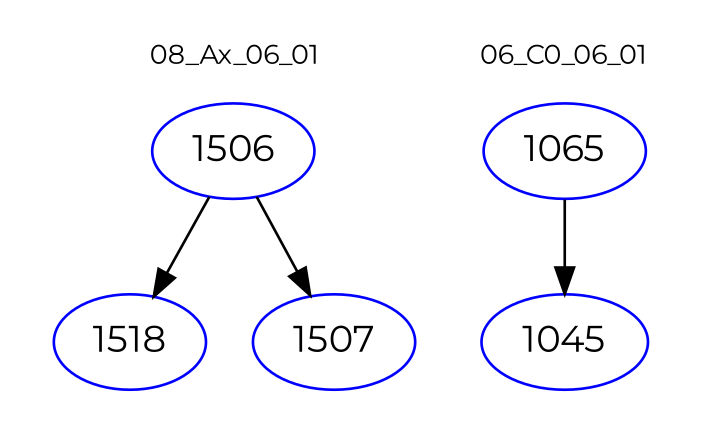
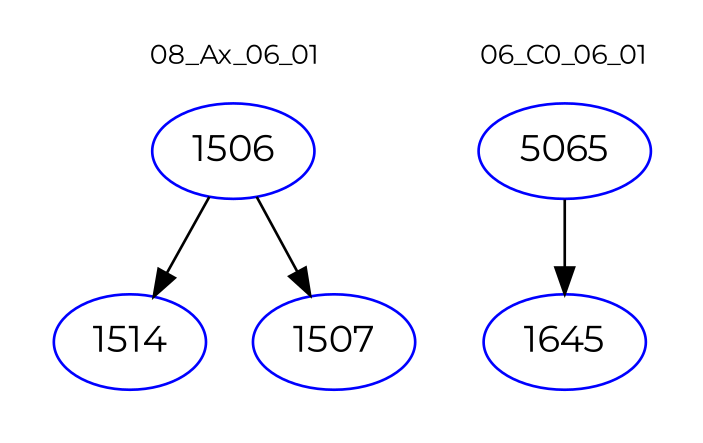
node "1065": label "1065" -> "5065"
node "1518": label "1518" -> "1514"
node "1045": label "1045" -> "1645"
